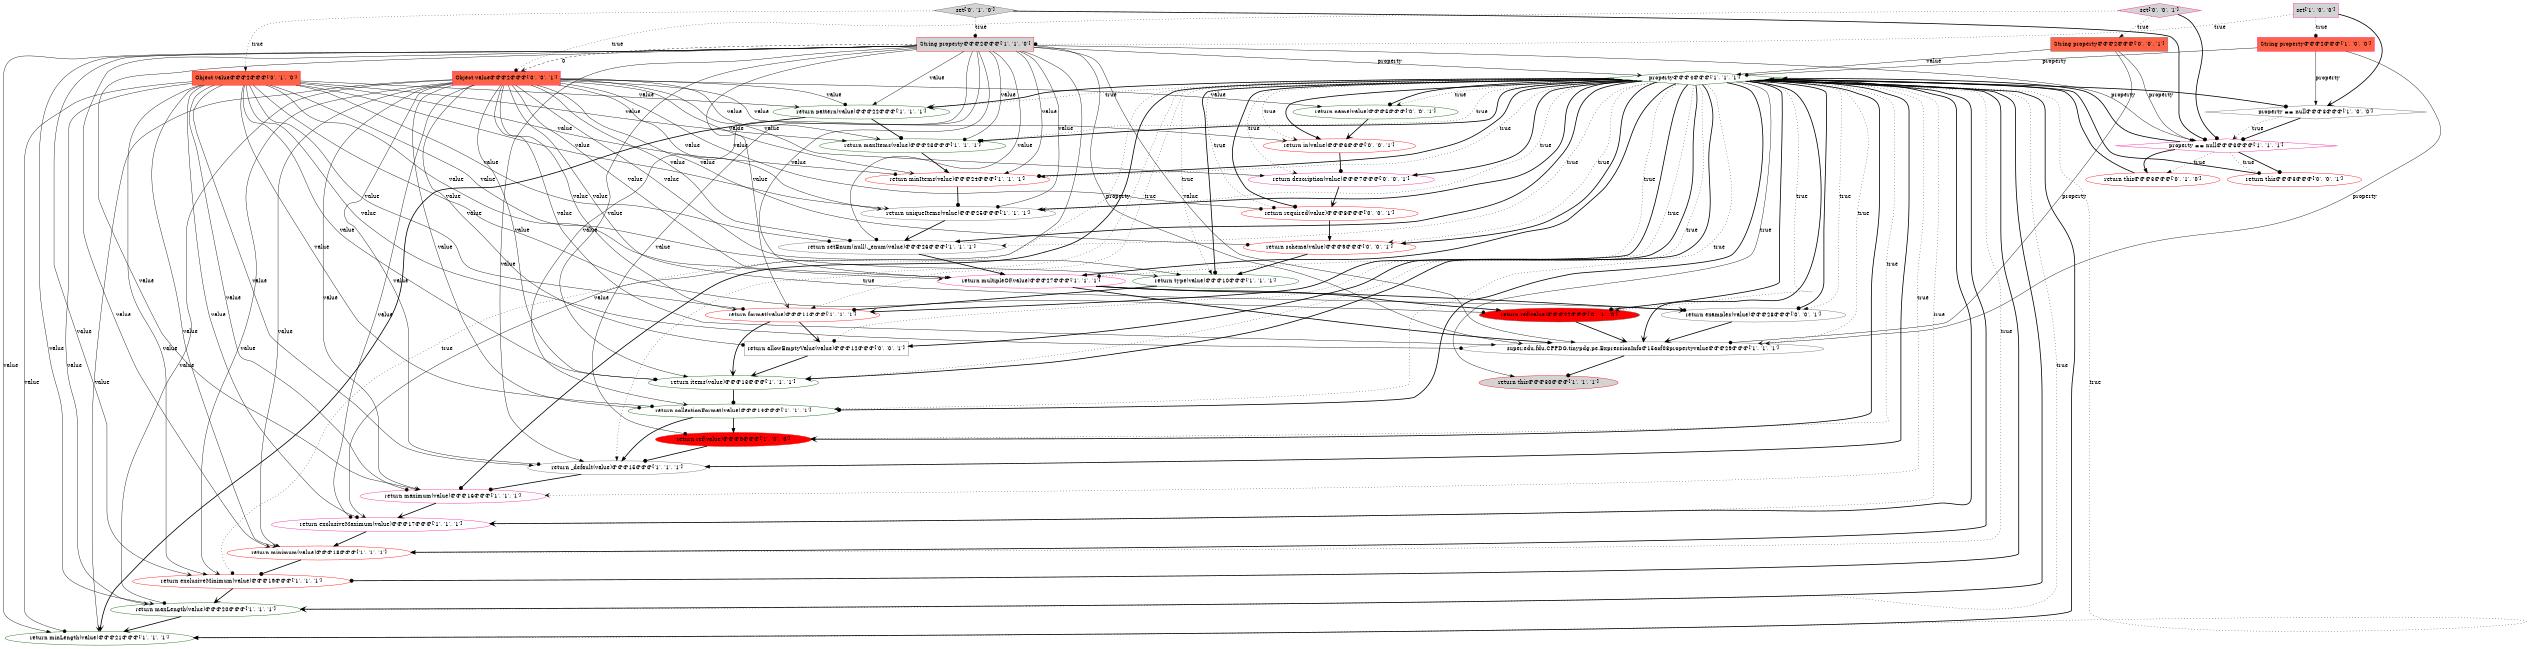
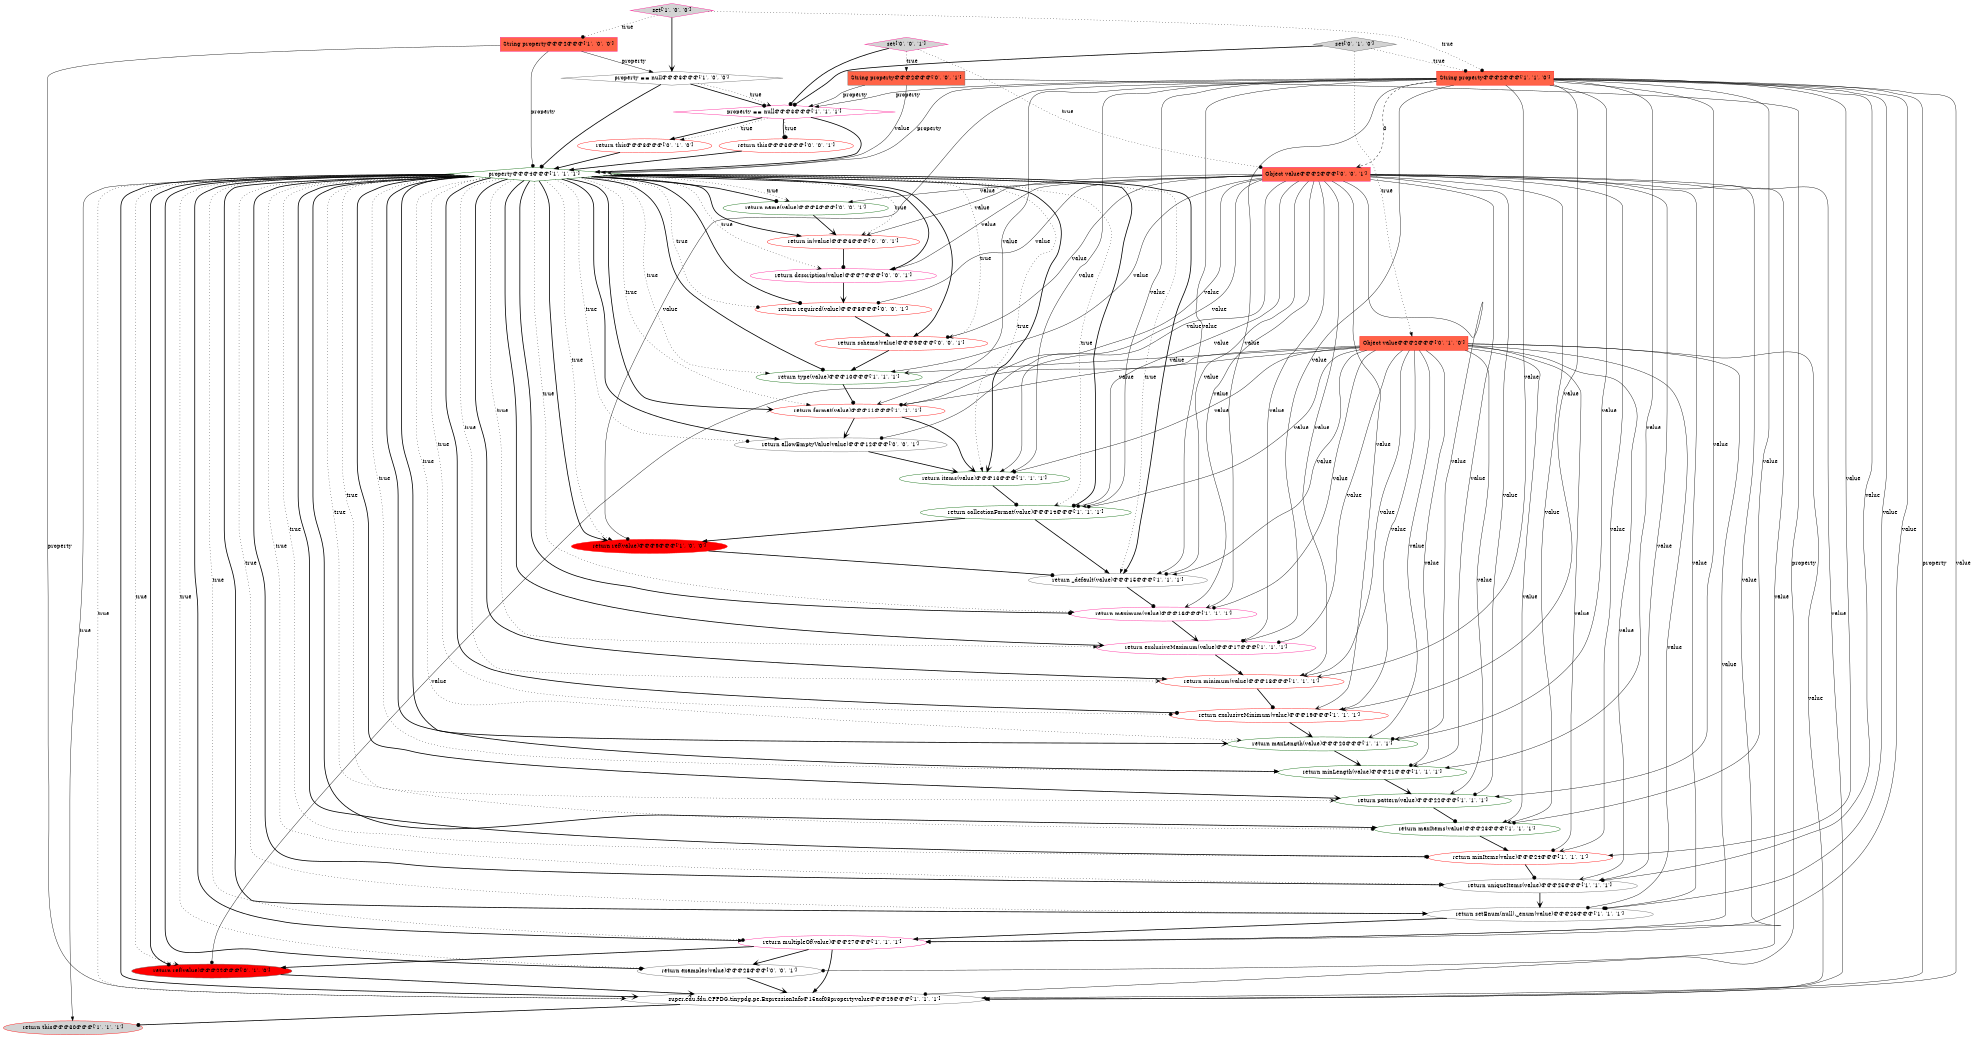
node "set['1', '0', '0']": shape box -> diamond
node "String property@@@2@@@['1', '1', '0']": fillcolor lightgray -> tomato
edge "property@@@4@@@['1', '1', '1']" -> "property == null@@@3@@@['1', '0', '0']": reversed
edge "return pattern(value)@@@22@@@['1', '1', '1']" -> "return minLength(value)@@@21@@@['1', '1', '1']": reversed
node "return allowEmptyValue(value)@@@12@@@['0', '0', '1']": shape box -> ellipse
